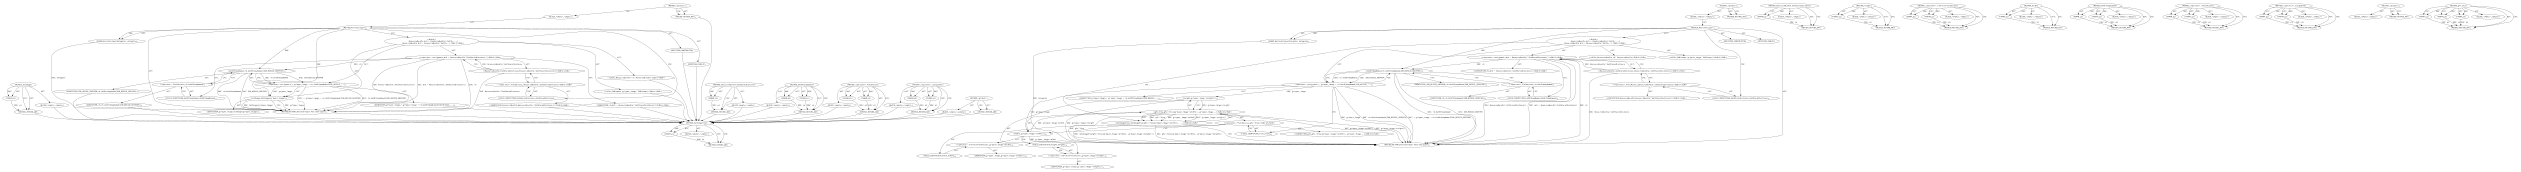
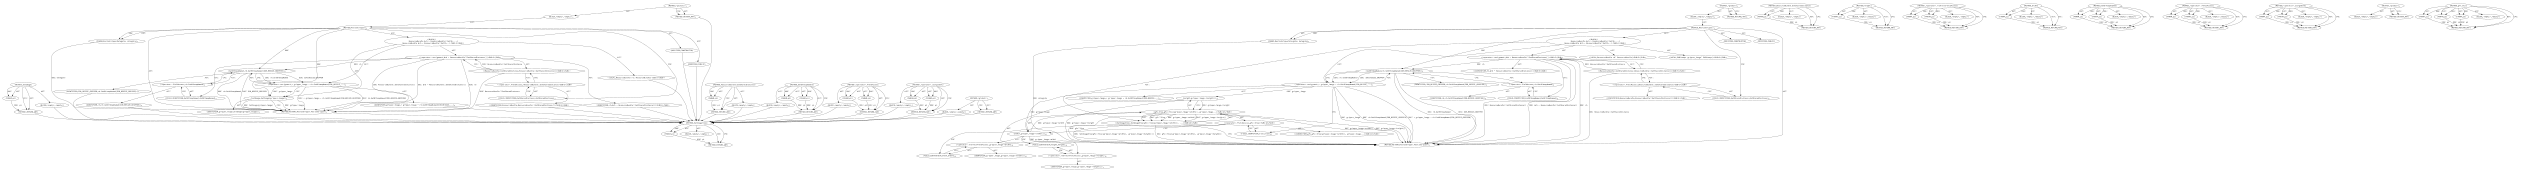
node "<(LOCAL,SkBitmap* gripper_image: SkBitmap*)<SUB>4</SUB>>": removed
edge "(<operator>.indirectFieldAccess,gripper_image->width)" -> "(FIELD_IDENTIFIER,width,width)": added, label "AST:"
